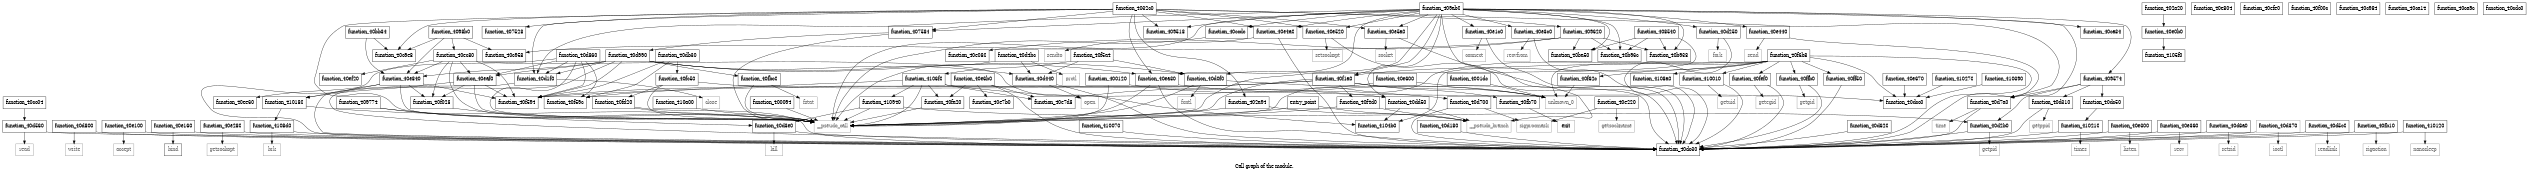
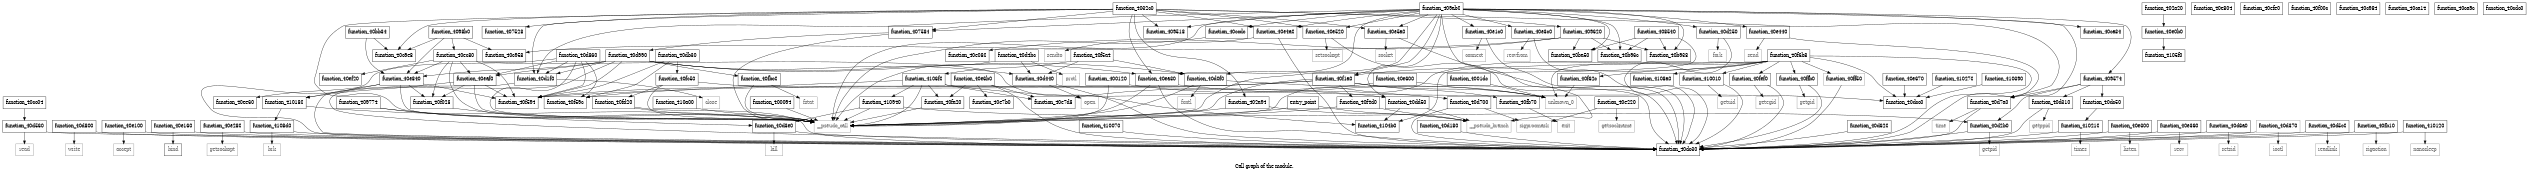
node "function_40ff50": color black -> gray50
node "exit": fontcolor black -> gray50
